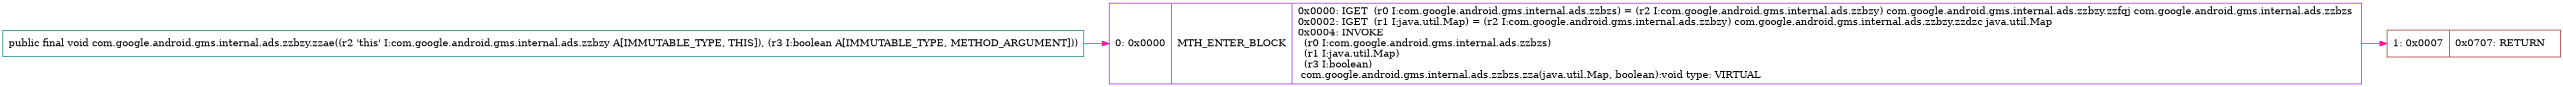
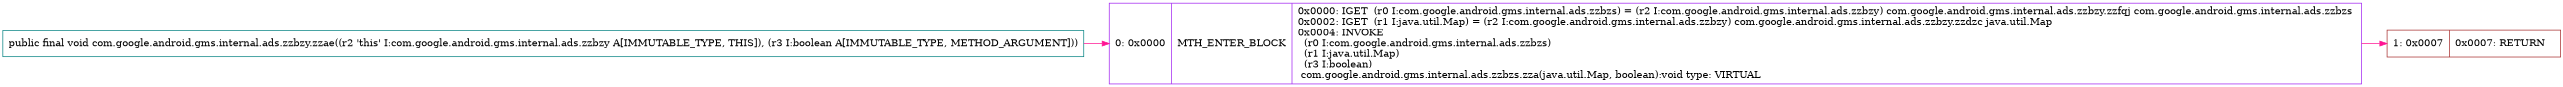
node "1: 0x0007": text "0x0707: RETURN" -> "0x0007: RETURN"
